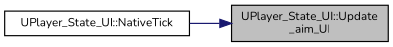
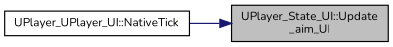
node "UPlayer_State_UI::NativeTick": label "UPlayer_State_UI::NativeTick" -> "UPlayer_UPlayer_UI::NativeTick"
